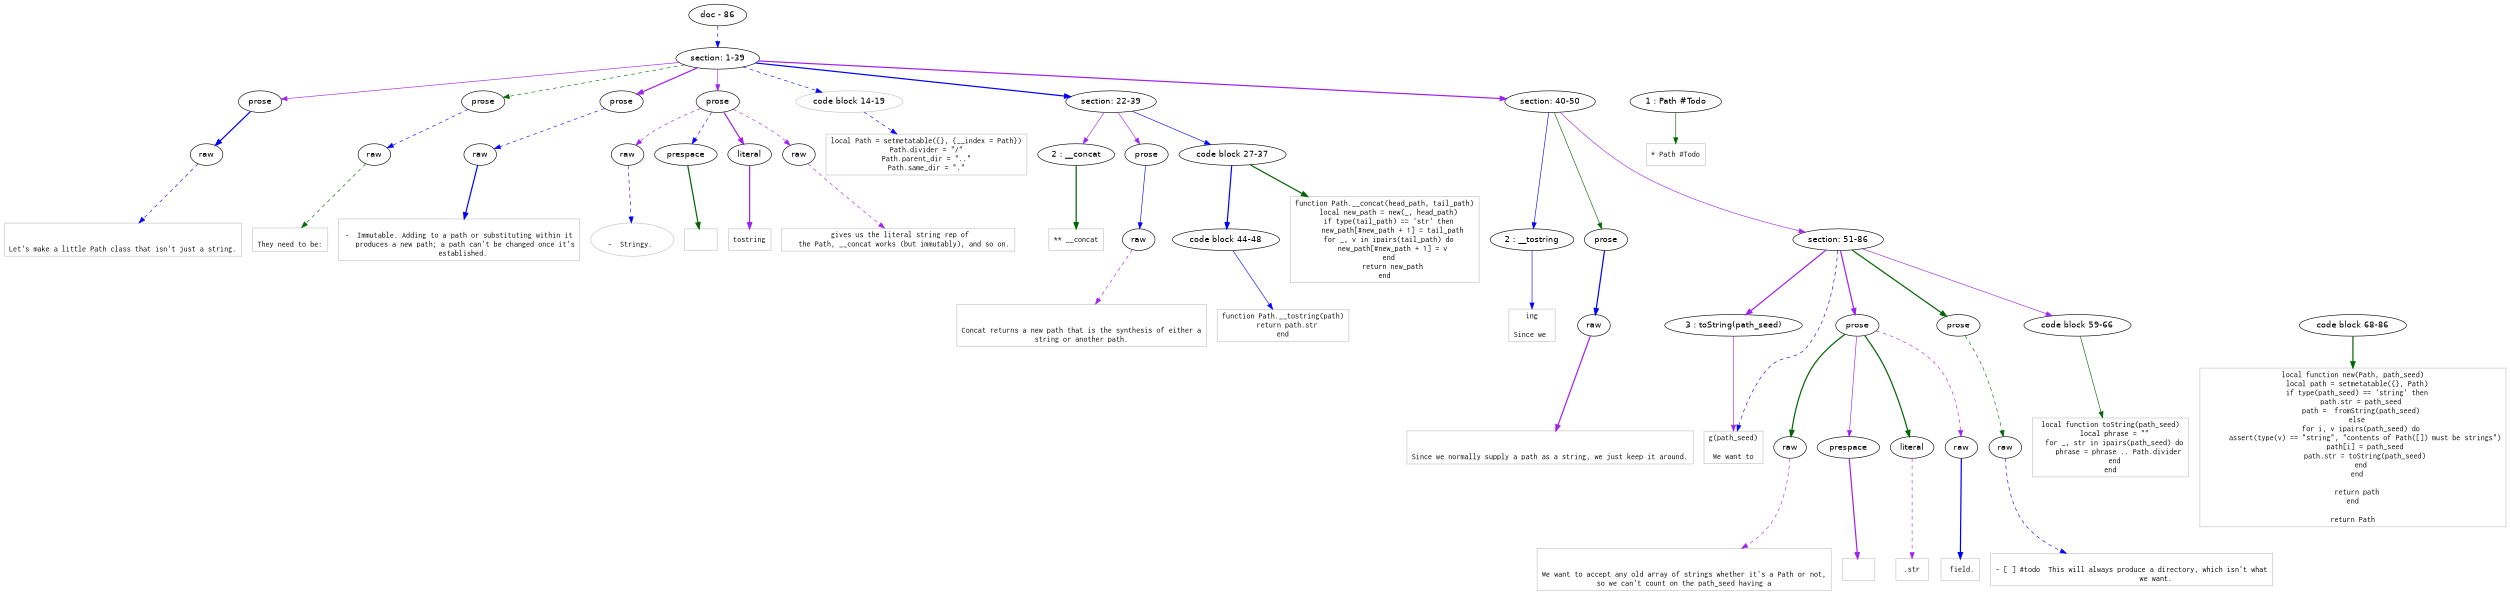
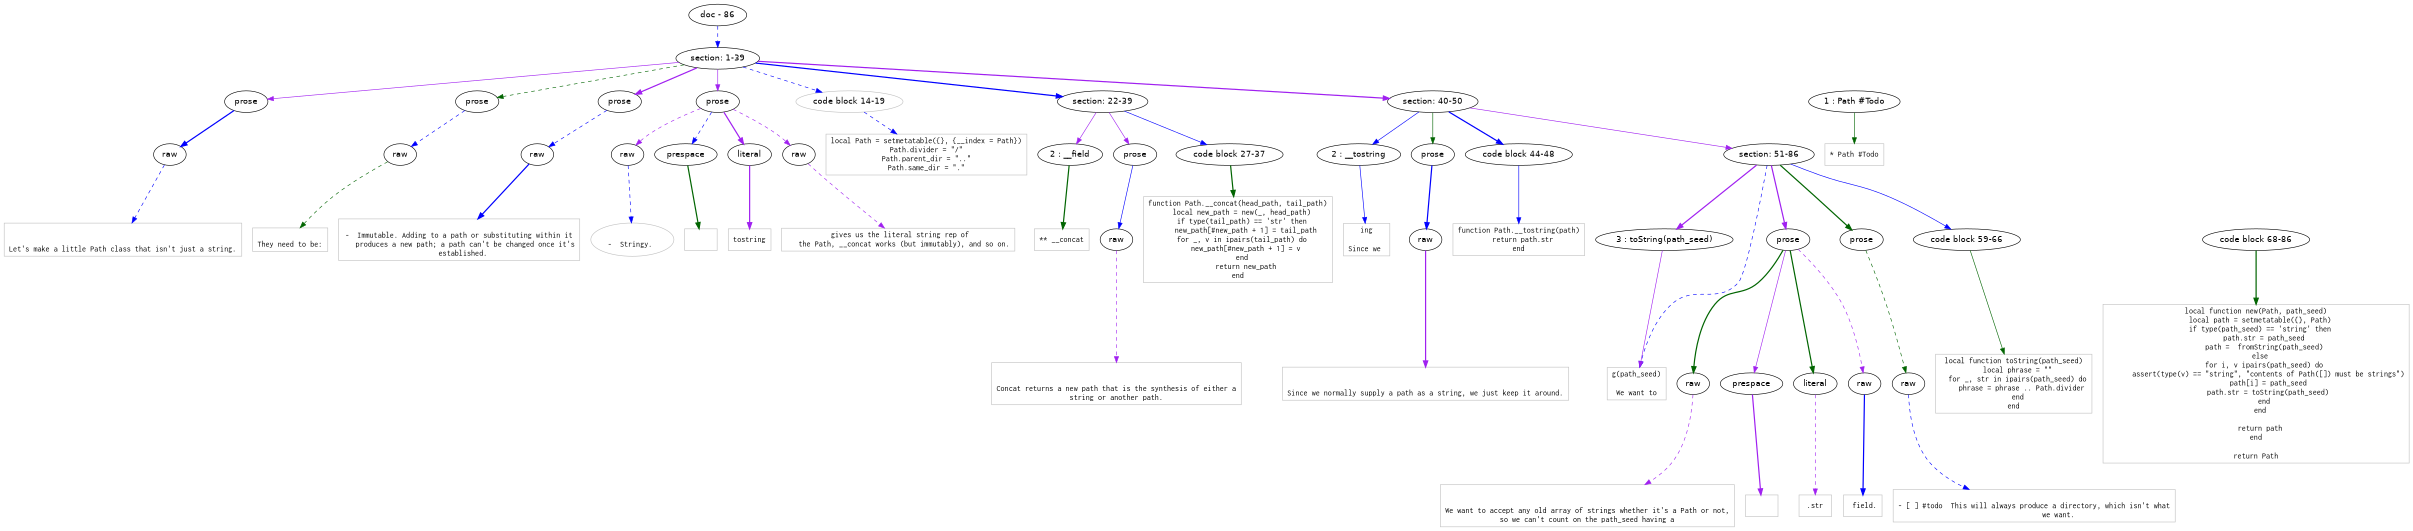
node "2 : __concat": label "2 : __concat" -> "2 : __field"
edge "code block 27-37" -> "code block 44-48": now "section: 40-50" -> "code block 44-48"
edge "section: 51-86" -> "code block 59-66": color purple -> blue
